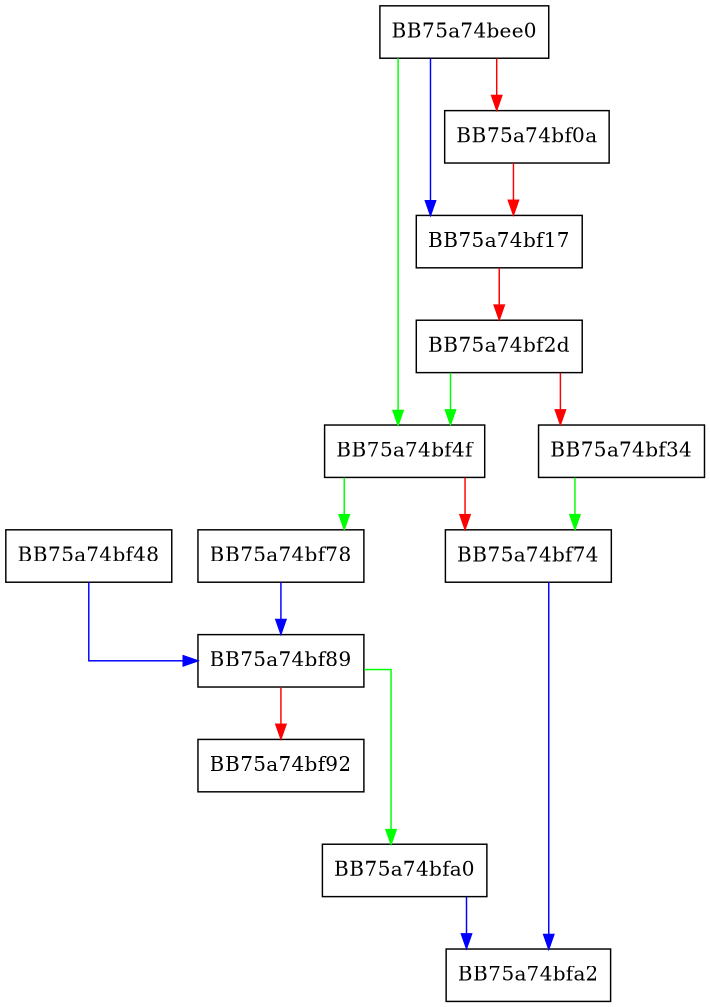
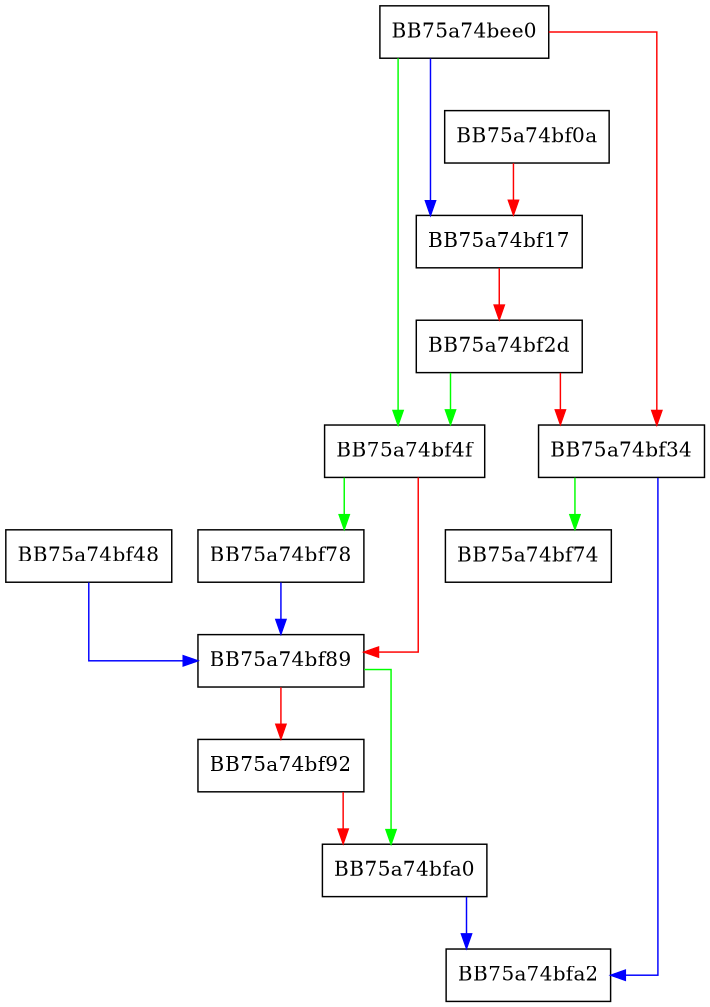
edge "BB75a74bee0" -> "BB75a74bf0a": now "BB75a74bee0" -> "BB75a74bf34"
edge "BB75a74bf4f" -> "BB75a74bf74": now "BB75a74bf4f" -> "BB75a74bf89"
edge "BB75a74bf74" -> "BB75a74bfa2": now "BB75a74bf34" -> "BB75a74bfa2"
edge "BB75a74bf92" -> "BB75a74bfa0": added
